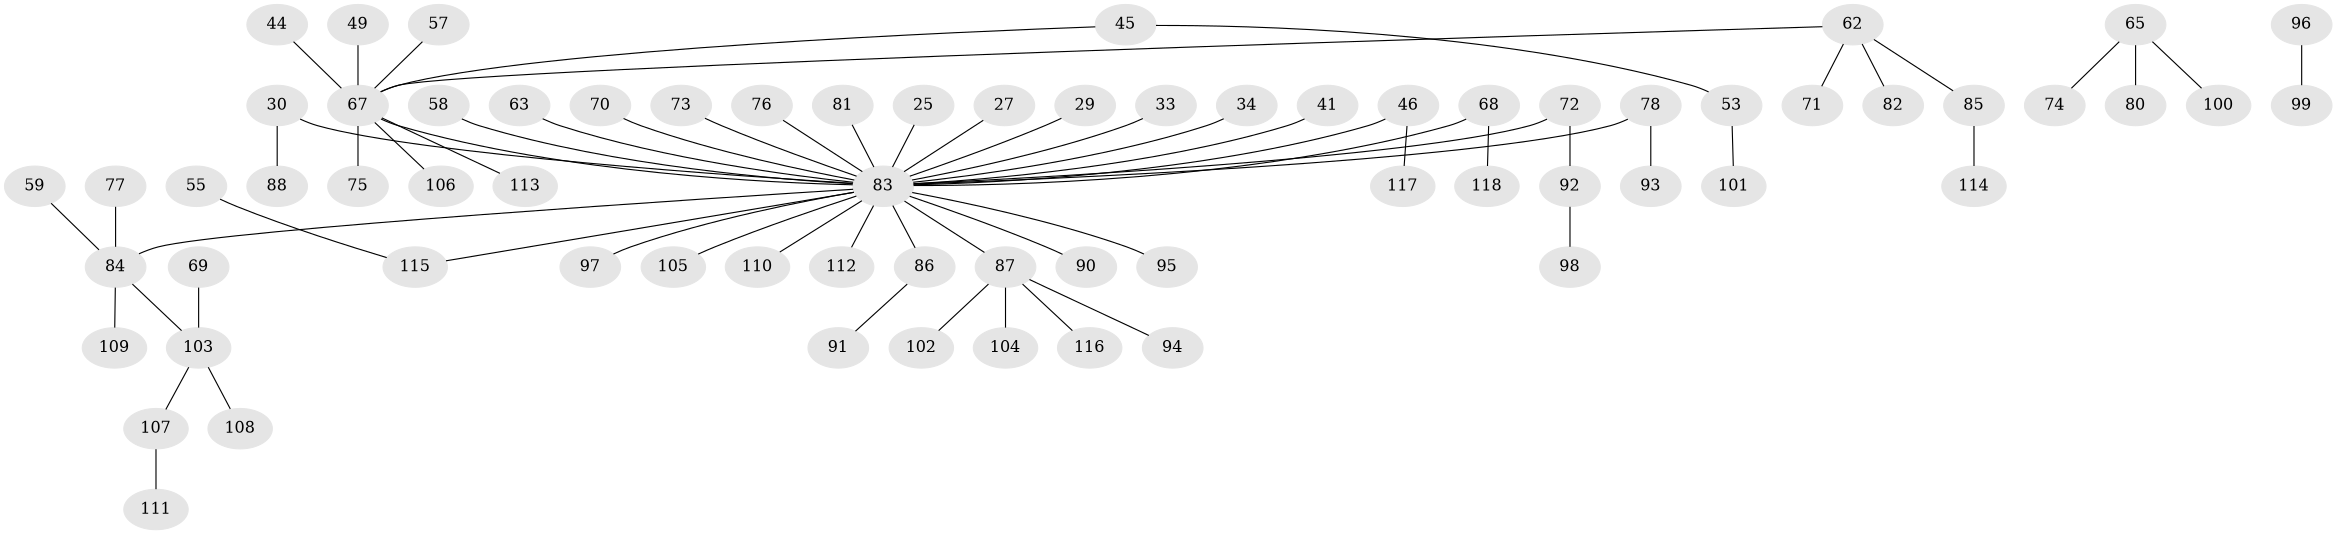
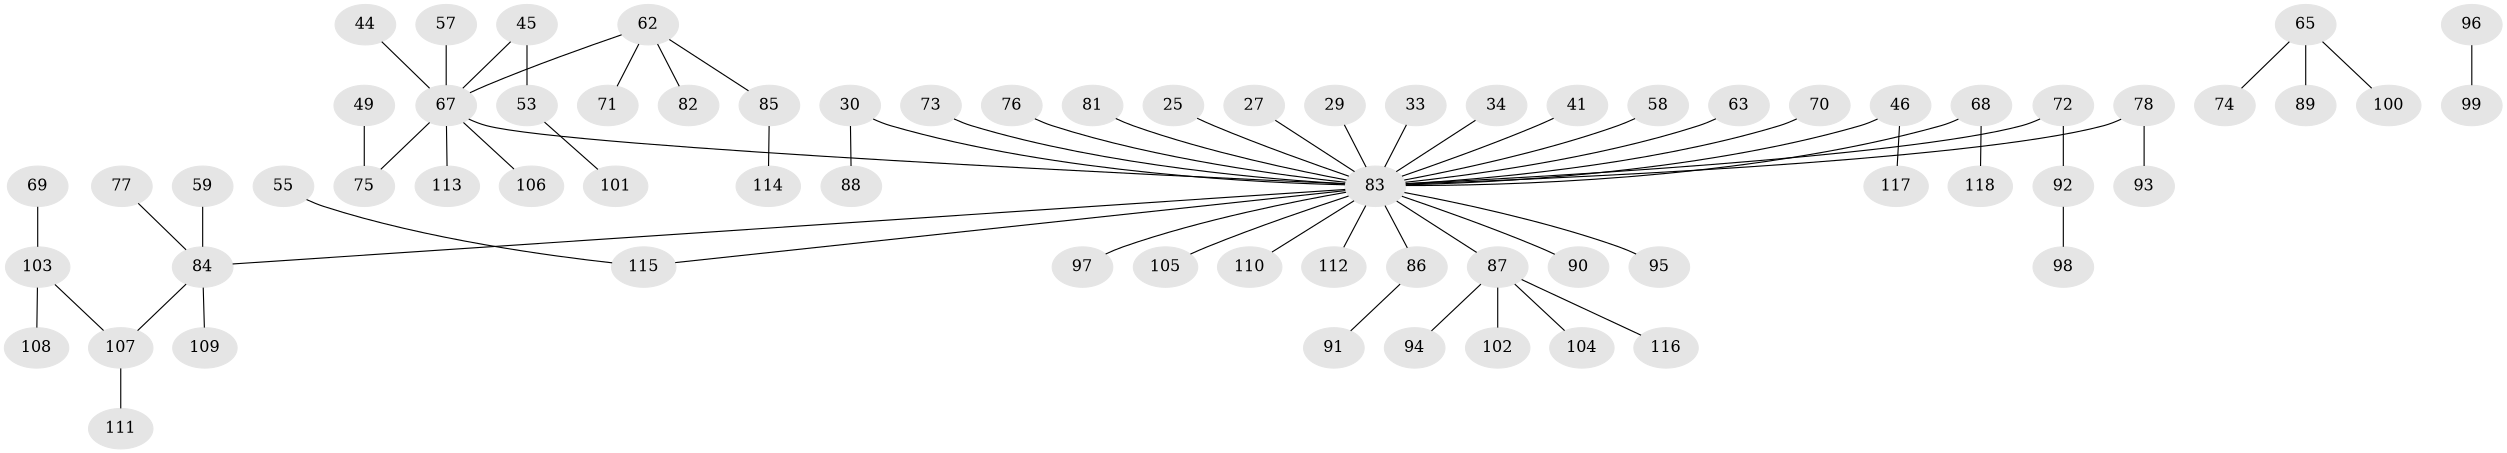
edge "49" -- "67": now "49" -- "75"
node "80": label "80" -> "89"
edge "84" -- "103": now "84" -- "107"
